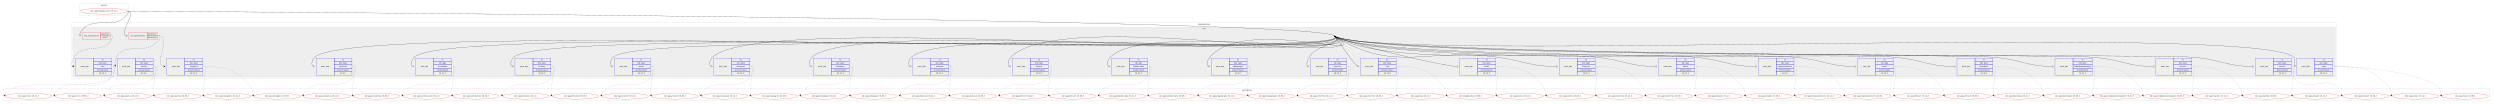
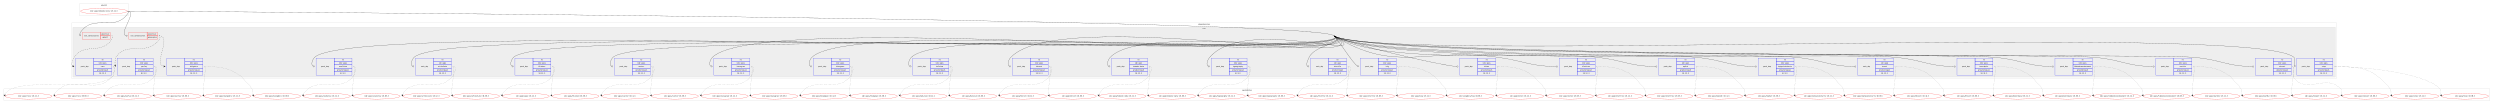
node "kde-apps/blinken-18.12.3": label "kde-apps/blinken-18.12.3" -> "kde-apps/apps-18.12.3"
